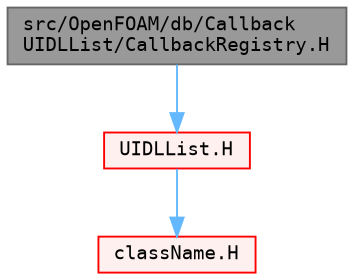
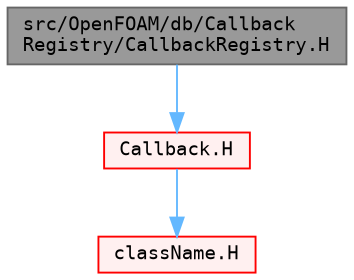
node "src/OpenFOAM/db/Callback UIDLList/CallbackRegistry.H": label "src/OpenFOAM/db/Callback UIDLList/CallbackRegistry.H" -> "src/OpenFOAM/db/Callback Registry/CallbackRegistry.H"
node "UIDLList.H": label "UIDLList.H" -> "Callback.H"
